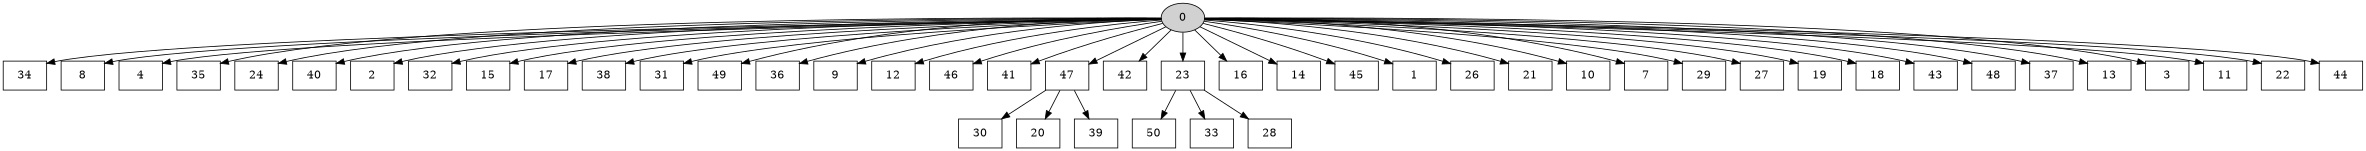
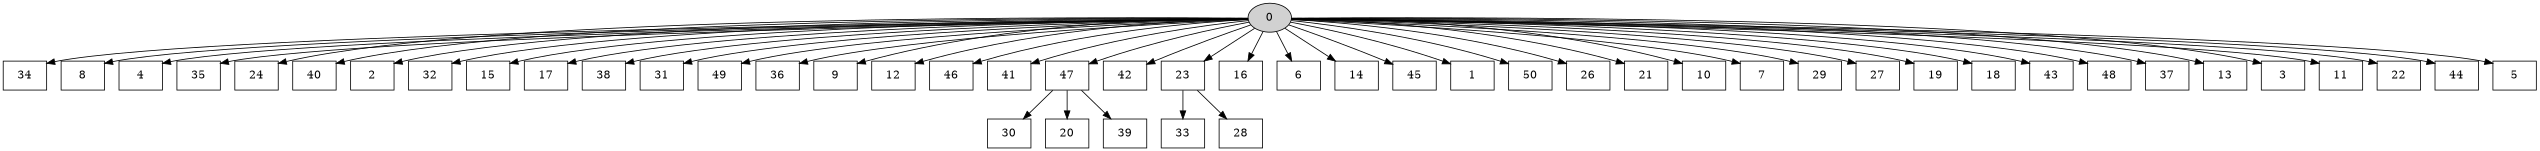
node "6": added
node "5": added
edge "23" -> "50": now "0" -> "50"
